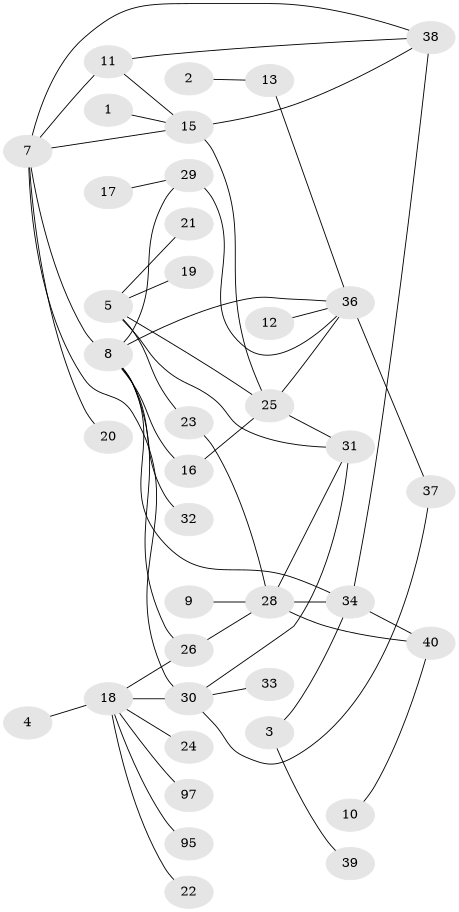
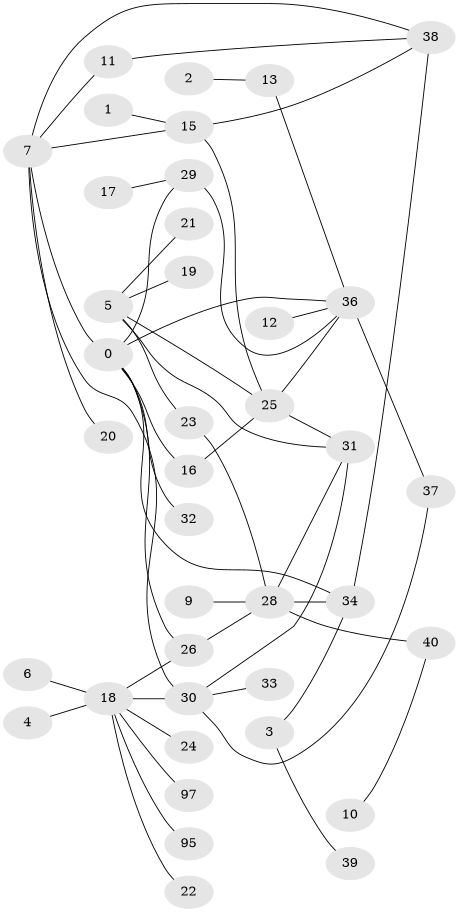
edge "11" -- "15": removed
node "8": label "8" -> "0"
edge "34" -- "40": removed
node "6": added
